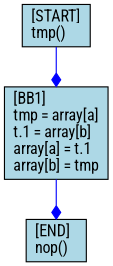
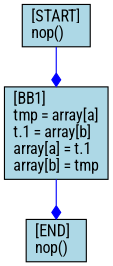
node "[START] tmp()": label "[START] tmp()" -> "[START] nop()"
